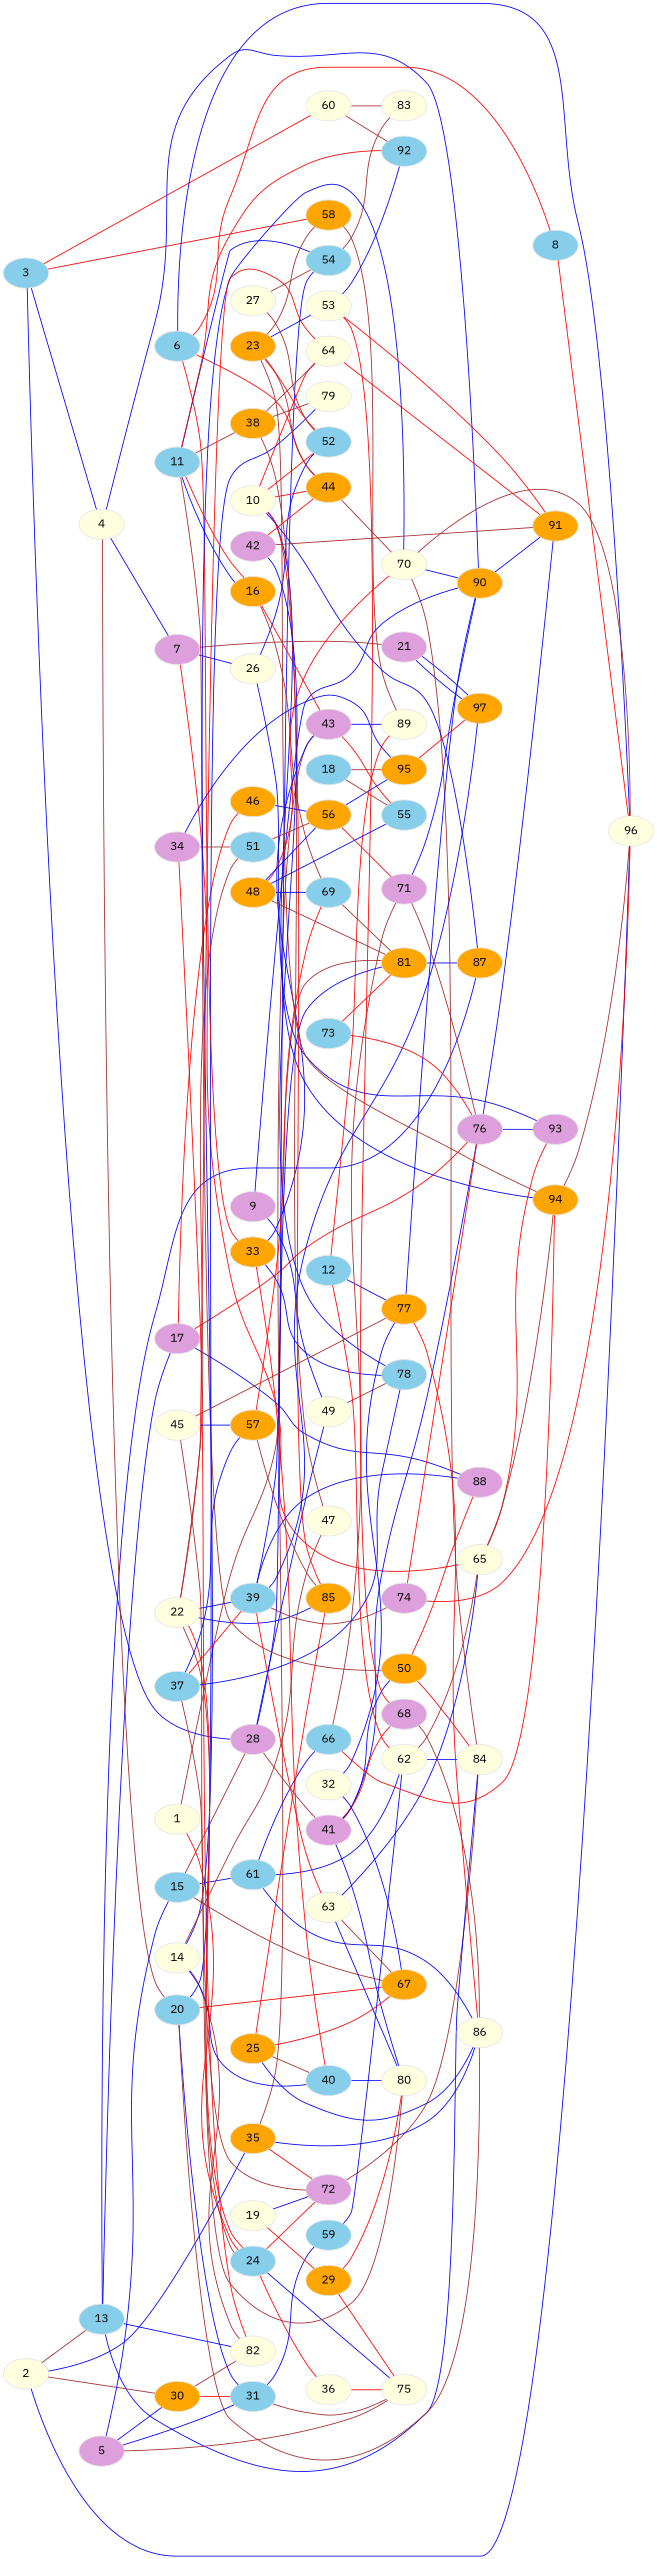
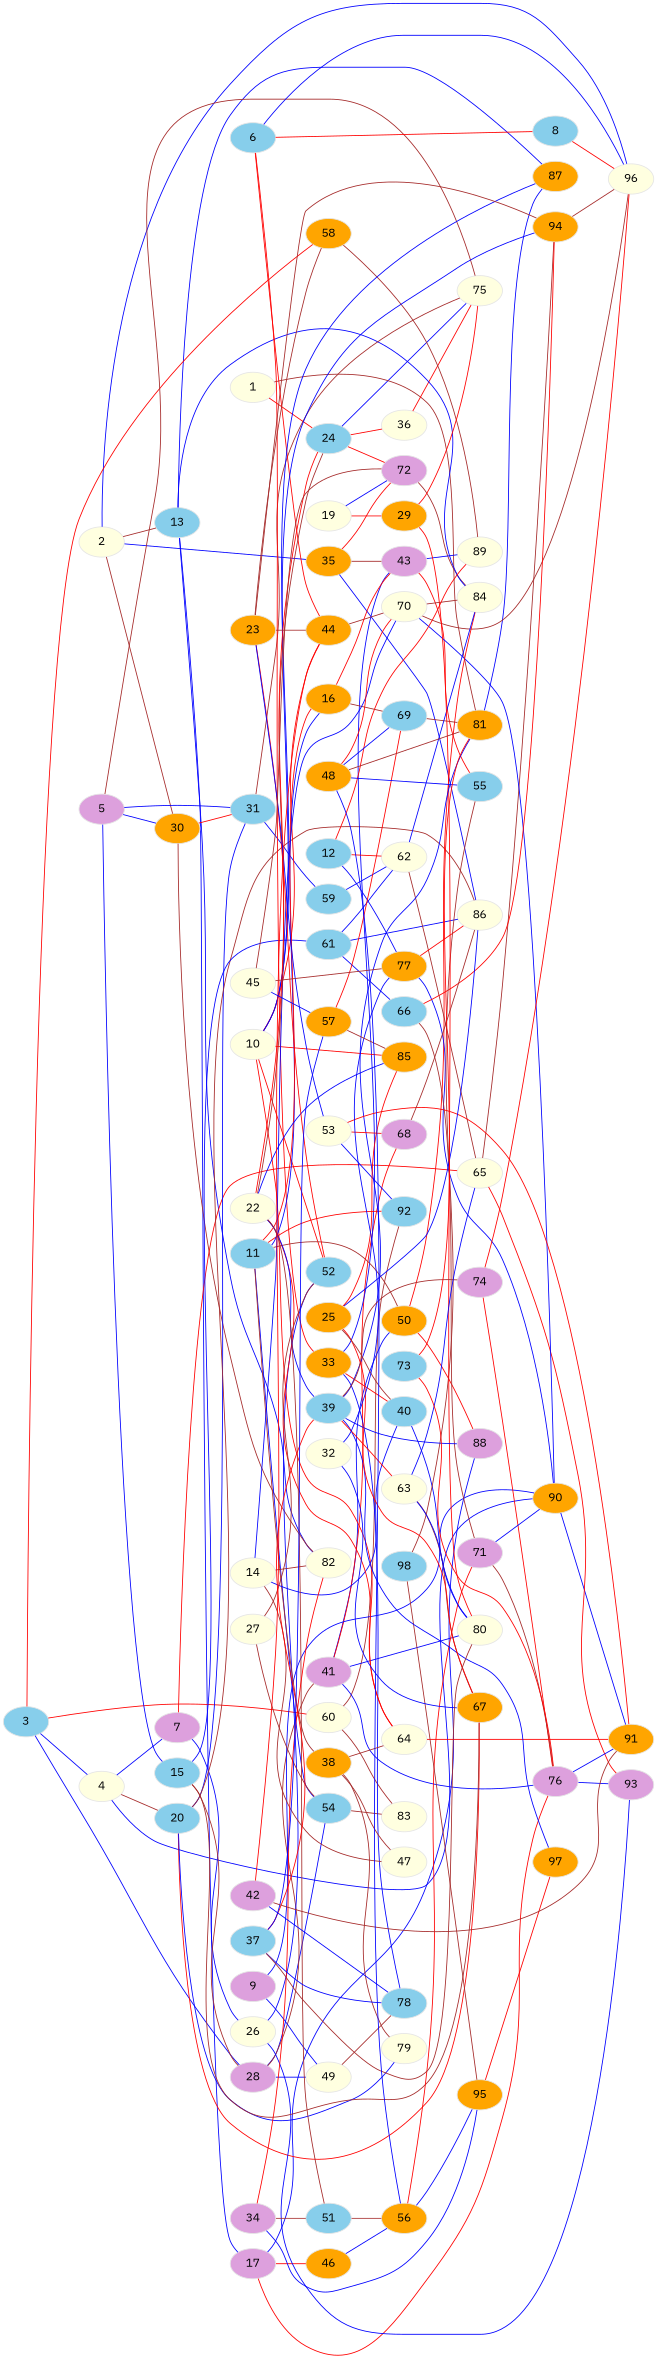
node "21": removed
node "18": label "18" -> "98"
